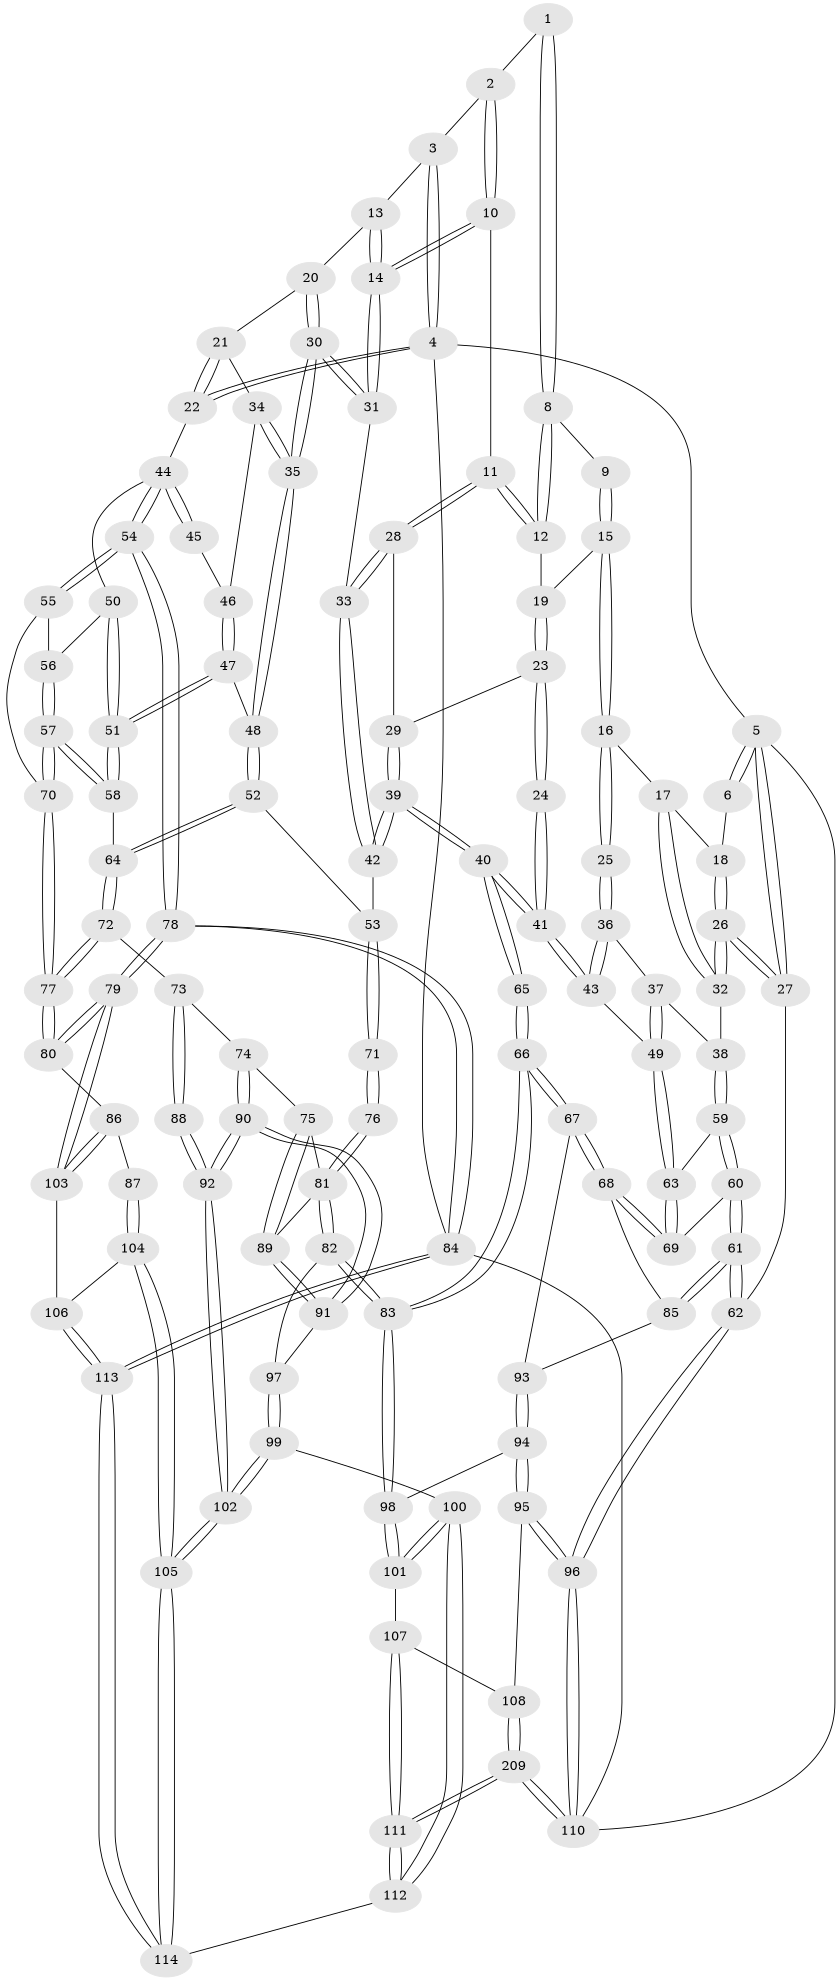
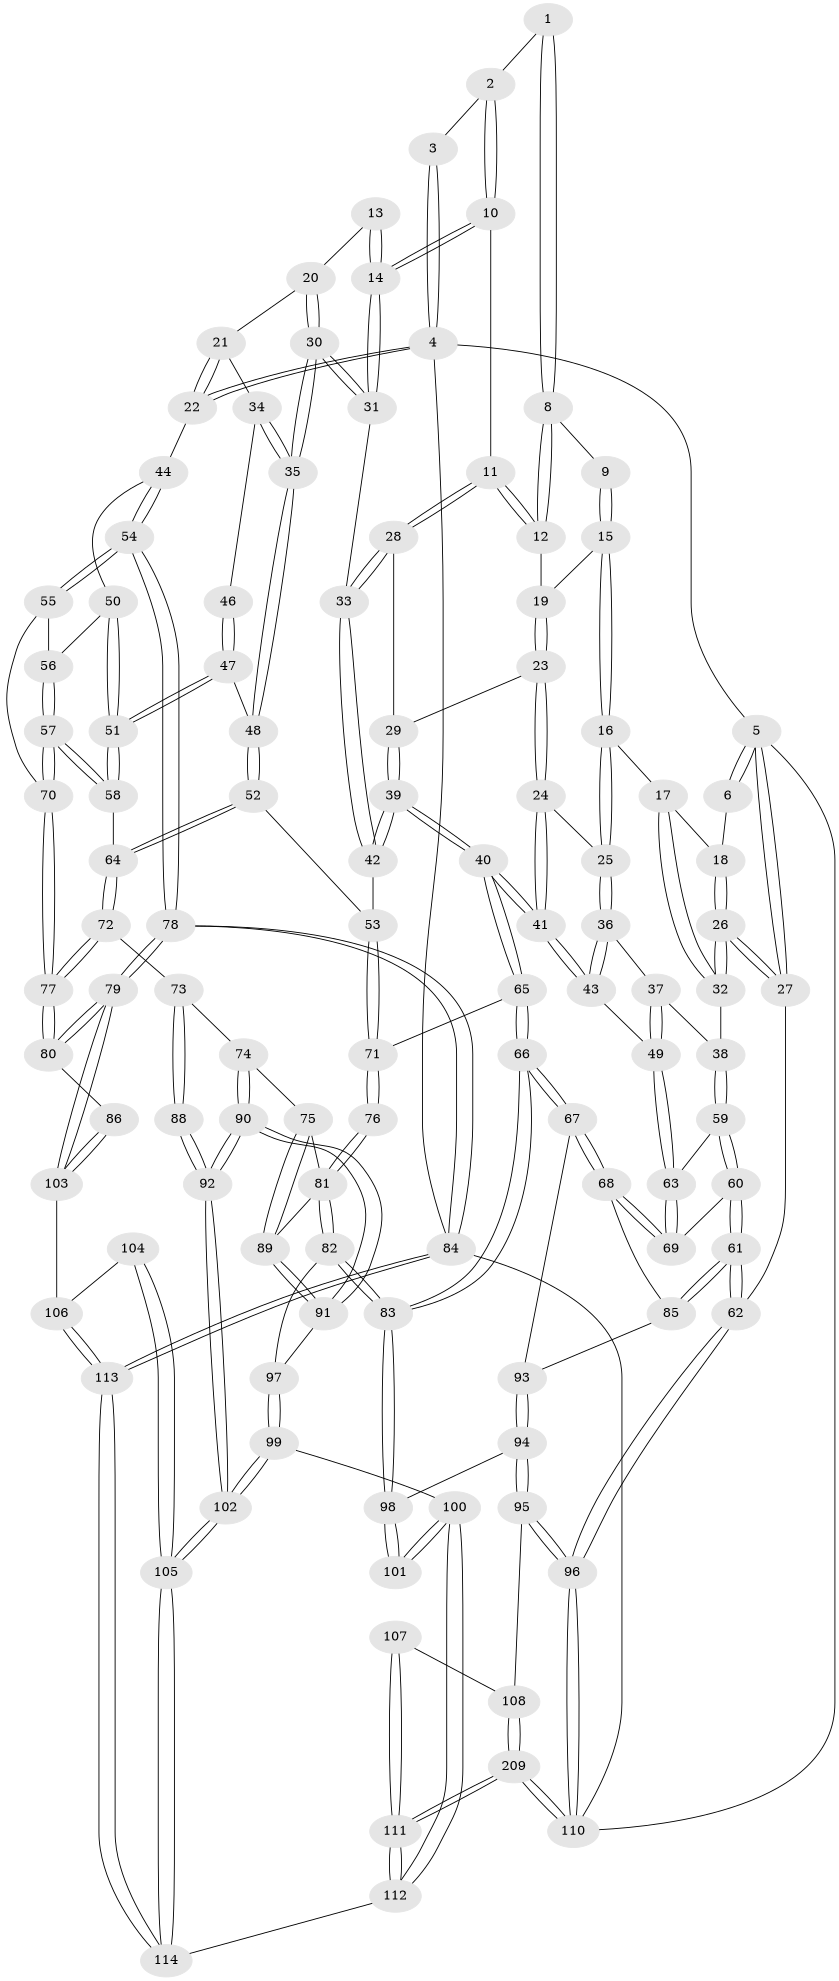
edge "3" -- "13": removed
node "45": removed
edge "24" -- "25": added
edge "65" -- "71": added
node "87": removed
edge "101" -- "107": removed
